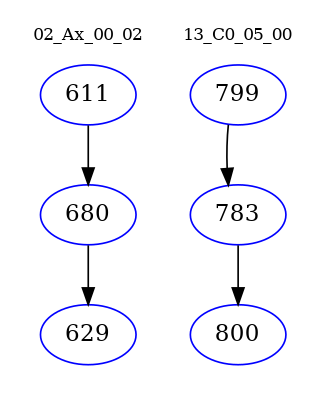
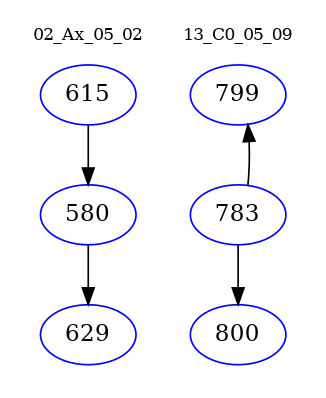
cluster "02_Ax_00_02": label "02_Ax_00_02" -> "02_Ax_05_02"
cluster "13_C0_05_00": label "13_C0_05_00" -> "13_C0_05_09"
node "611": label "611" -> "615"
edge "799" -> "783": reversed
node "680": label "680" -> "580"
